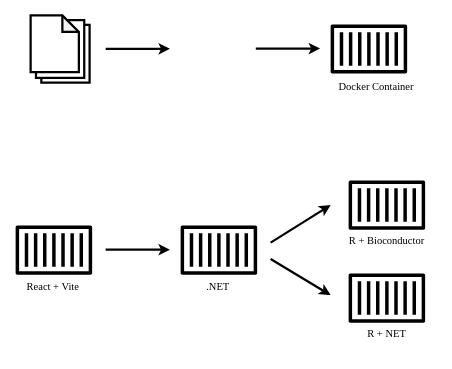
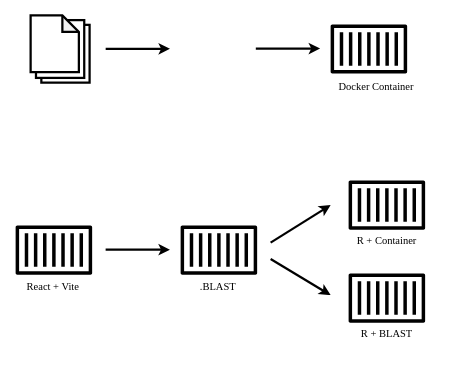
node "R + Bioconductor": label "R + Bioconductor" -> "R + Container"
node ".NET": label ".NET" -> ".BLAST"
node "R + NET": label "R + NET" -> "R + BLAST"
